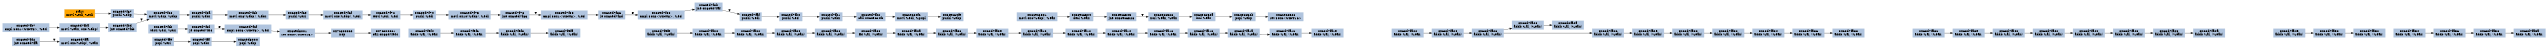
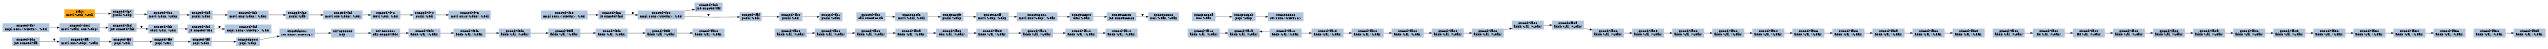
edge "0x6c9d7f8b jne 0x6c9d7faf" -> "0x6c9d7faf pushl %edi": now "0x6c9d7f88 cmpl $0x2<UINT8>, %esi" -> "0x6c9d7faf pushl %edi"
node "0x6c9d7f6e pushl %esi": label "0x6c9d7f6e pushl %esi" -> "0x6c9d7f6e pushl %ffe"
node "0x6c9d7f78 jne 0x6c9d7f83": removed
edge "0x6c9d7fb1 pushl %ebx" -> "0x6c9d7fb2 call 0x6c9c64fc": removed
node "0x6c9c64fc movl %edi, %popl": label "0x6c9c64fc movl %edi, %popl" -> "0x6c9c64fc movl %edi, %edi"
node "0x6c9c64ff movl %esp, %ebp": added
edge "0x6c9c6528 xorl %eax, %eax" -> "0x6c9c652a incl %eax": removed
edge "0x6c9d7fbd jne 0x6c9d7fcb" -> "0x6c9d7f68 movl %esp, %ebp": now "0x6c9d7fbd jne 0x6c9d7fcb" -> "0x6c9d7fcb testl %esi, %esi"
node "0x6c9d7fba movl %eax, 0xc(%ebp)": label "0x6c9d7fba movl %eax, 0xc(%ebp)" -> "0x6c9d7decl movl %eax, 0xc(%ebp)"
edge "0x6c9d7fcf cmpl $0x3<UINT8>, %esi" -> "0x6c9d8001 ret $0xc<UINT16>": now "0x6c9d8000 popl %ebp" -> "0x6c9d8001 ret $0xc<UINT16>"
edge "0x7c8000c1 call 0x63d7f9f4" -> "0x63d7f9f4 addb %al, (%eax)": added
node "0x63d7f9fc addb %al, (%eax)": added
node "0x63d7fa02 addb %al, (%eax)": removed
node "0x63d7fa08 ffd %al, (%eax)": label "0x63d7fa08 ffd %al, (%eax)" -> "0x63d7fa08 addb %al, (%eax)"
node "0x63d7fa0c addb %al, (%eax)": label "0x63d7fa0c addb %al, (%eax)" -> "0x63d7fa0c ebx %al, (%eax)"
node "0x63d7fa16 addb %al, (%eax)": removed
node "0x63d7fa20 addb %al, (%eax)": added
edge "0x63d7fa26 addb %al, (%eax)" -> "0x63d7fa2c addb %al, (%eax)": now "0x63d0fa2a addb %al, (%eax)" -> "0x63d7fa2c addb %al, (%eax)"
node "0x63d7fa3a addb %al, (%eax)": added
edge "0x63d7fa3e addb %al, (%eax)" -> "0x63d7fa40 addb %al, (%eax)": removed
node "0x63d7fa42 addb %al, (%eax)": label "0x63d7fa42 addb %al, (%eax)" -> "0x63d7fa42 ffd %al, (%eax)"
node "0x63d7fa44 addb %al, (%eax)": label "0x63d7fa44 addb %al, (%eax)" -> "0x63d7fa44 faf %al, (%eax)"
node "0x63d7fa4c addb %al, (%eax)": added
edge "0x63d7fa52 addb %al, (%eax)" -> "0x63d7fa54 addb %al, (%eax)": added
edge "0x63d7fa56 addb %al, (%eax)" -> "0x63d7fa58 addb %al, (%eax)": removed
edge "0x63d7fa1a addb %al, (%eax)" -> "0x63d7fa1c addb %al, (%eax)": reversed
node "0x6c9d7ffd popl %edi": added
